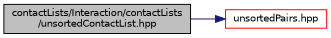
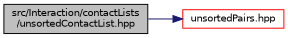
node "contactLists/Interaction/contactLists /unsortedContactList.hpp": label "contactLists/Interaction/contactLists /unsortedContactList.hpp" -> "src/Interaction/contactLists /unsortedContactList.hpp"
